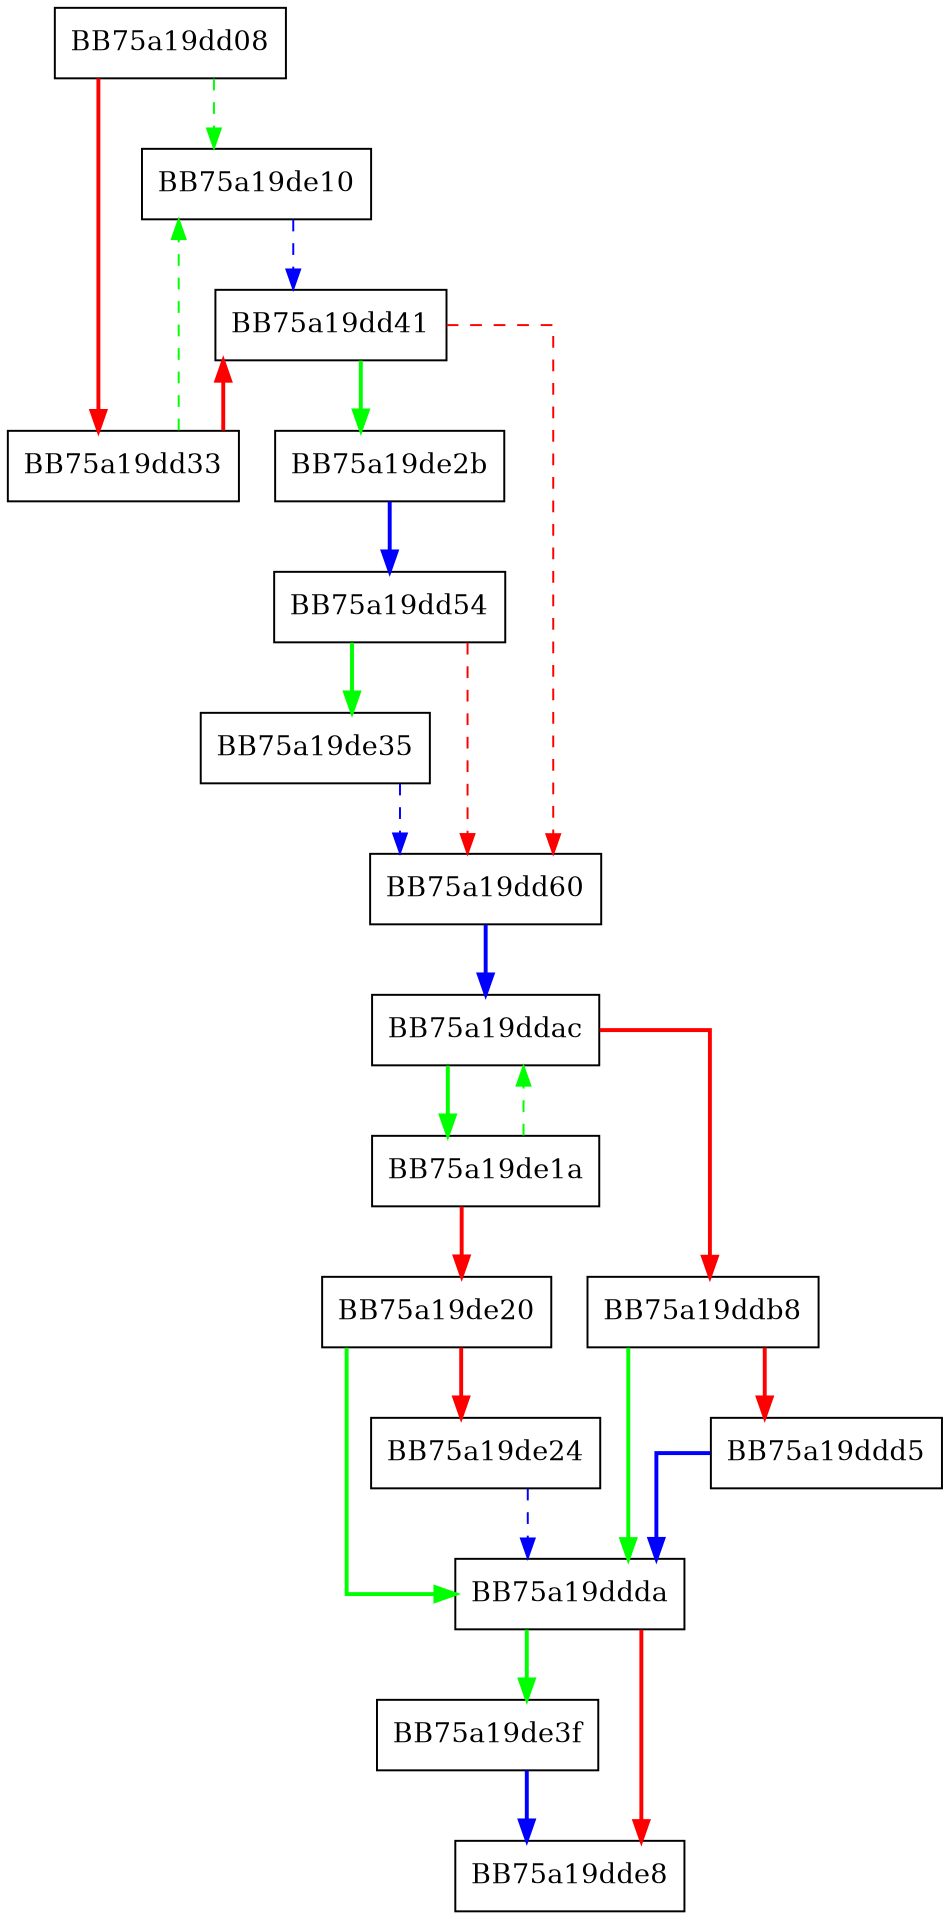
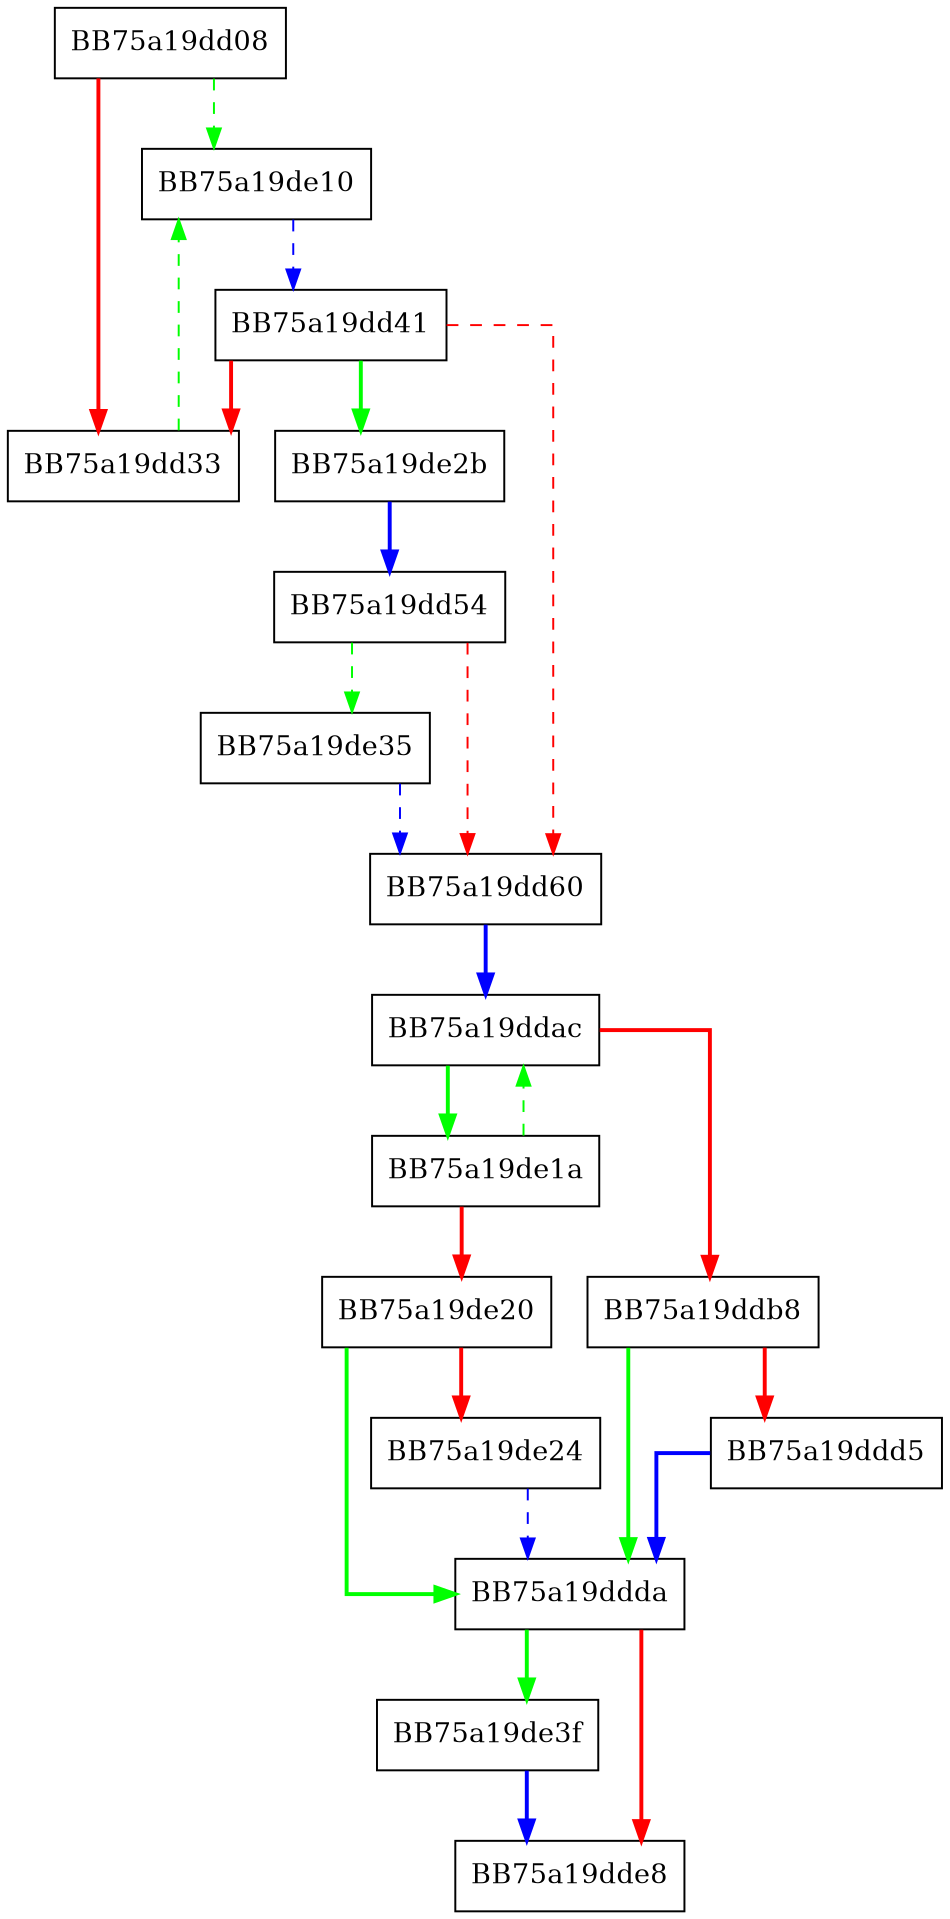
edge "BB75a19dd33" -> "BB75a19dd41": reversed
edge "BB75a19dd54" -> "BB75a19de35": style bold -> dashed
